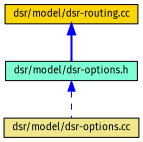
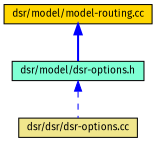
node "dsr/model/dsr-routing.cc": label "dsr/model/dsr-routing.cc" -> "dsr/model/model-routing.cc"
node "dsr/model/dsr-options.cc": label "dsr/model/dsr-options.cc" -> "dsr/dsr/dsr-options.cc"
